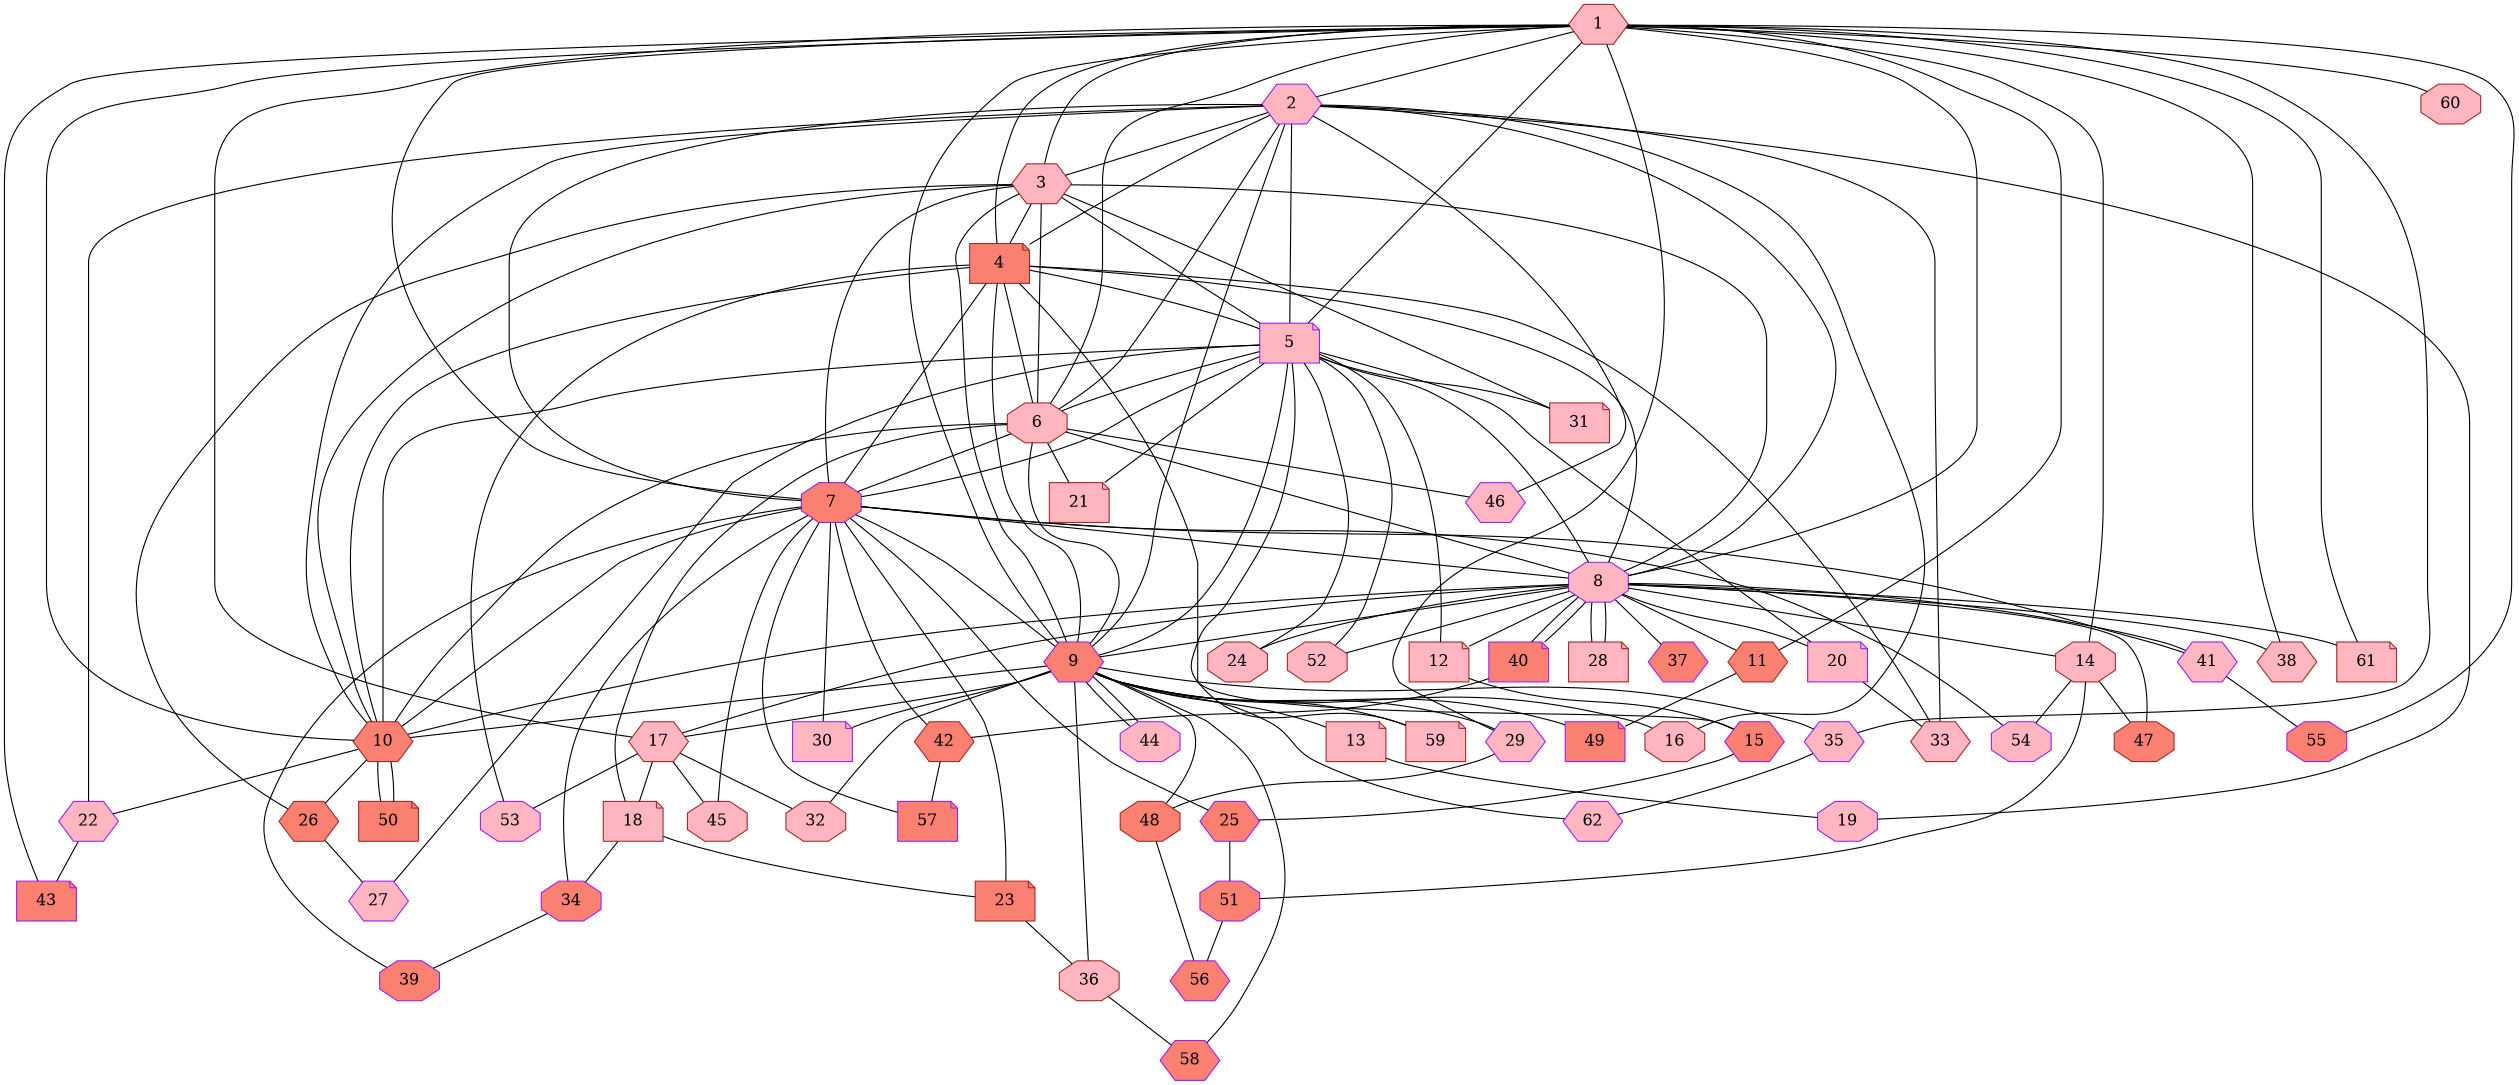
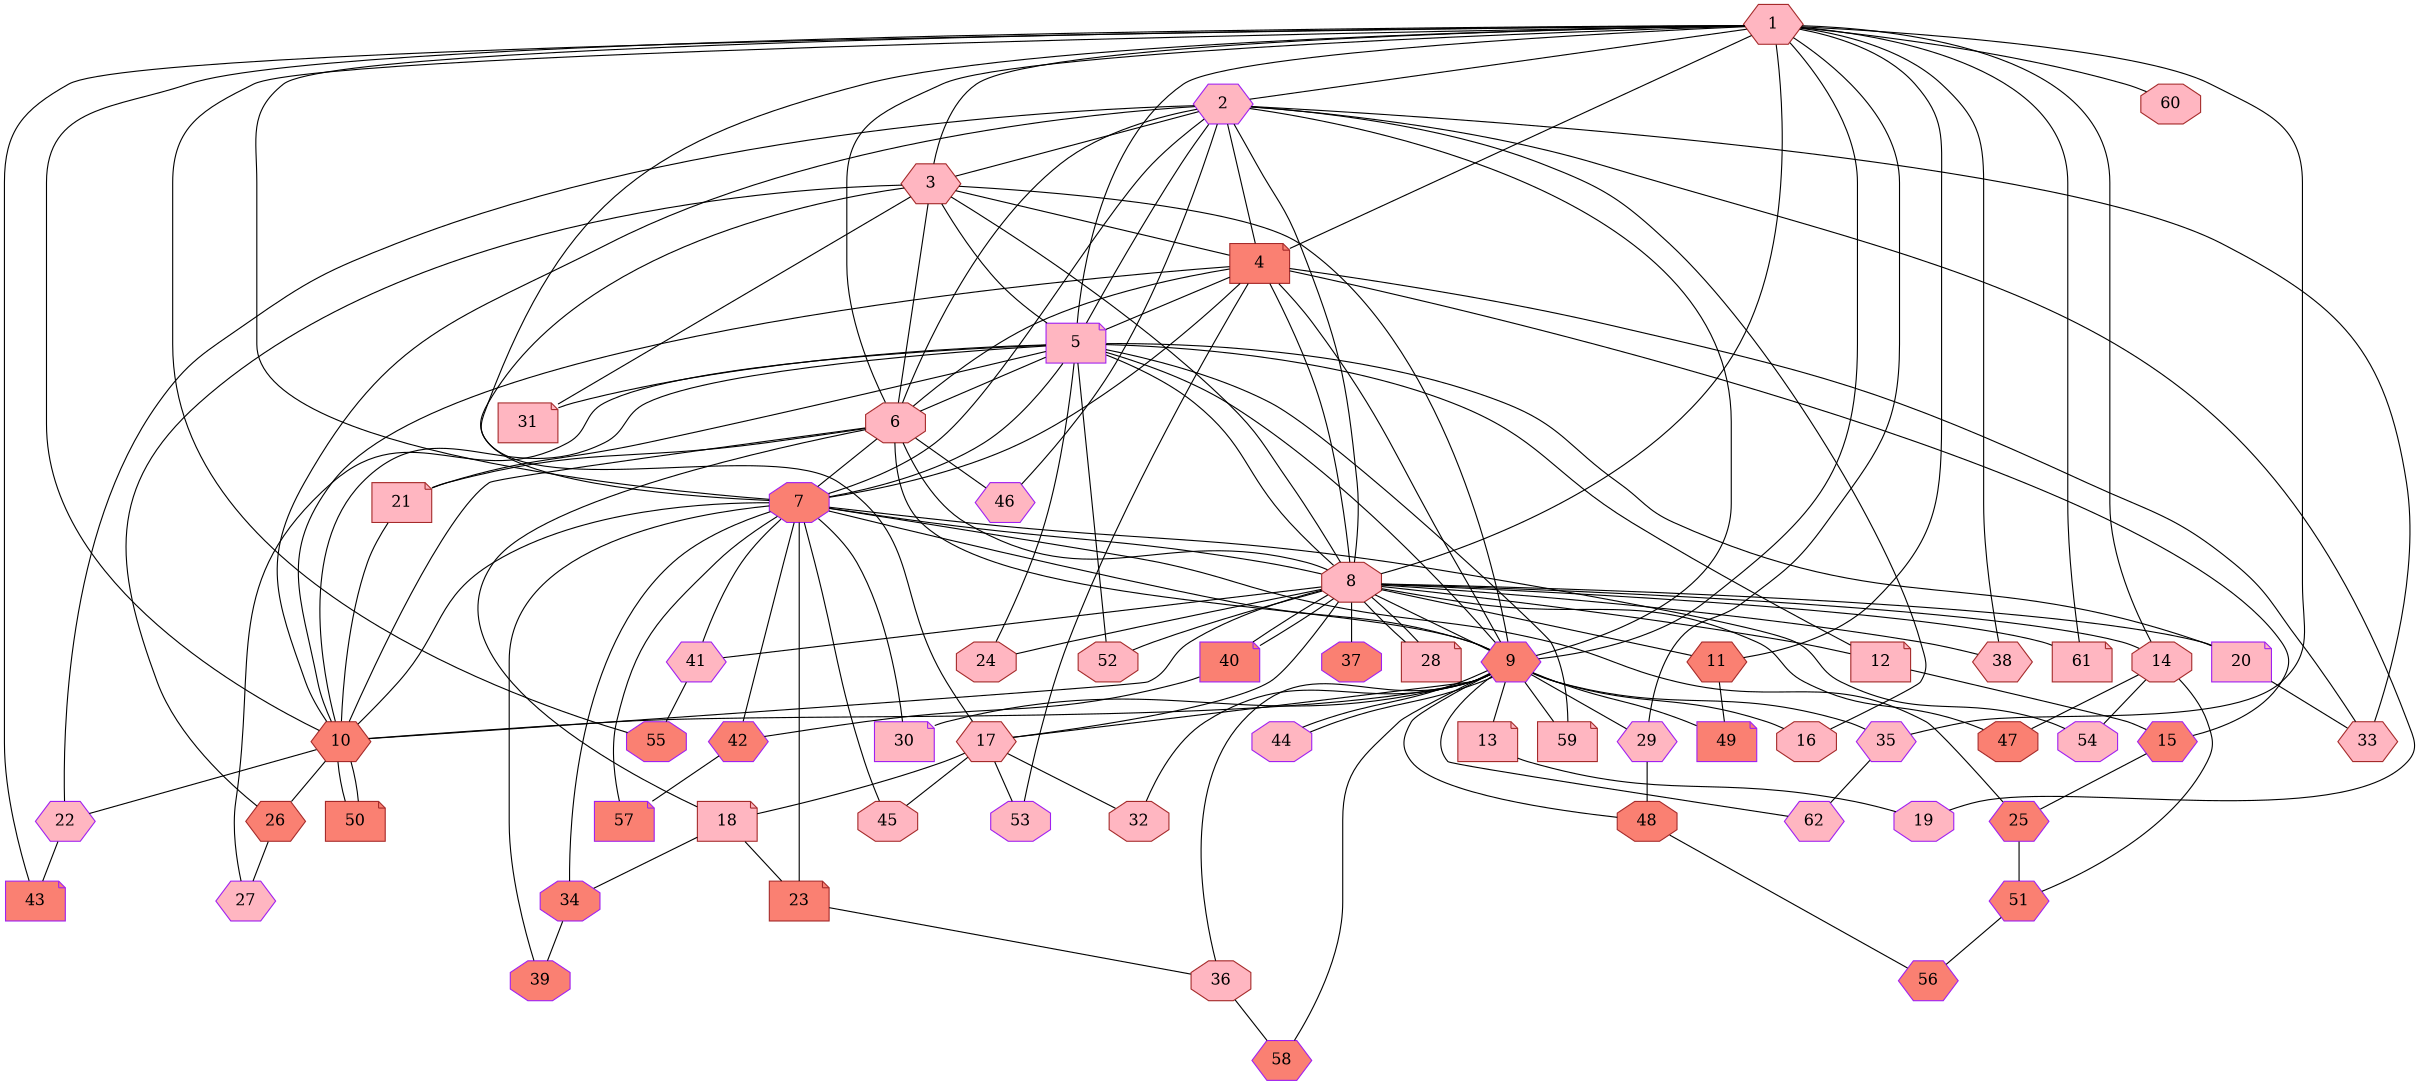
edge "3" -- "10": now "21" -- "10"
node "8": color purple -> brown
node "37": shape hexagon -> octagon
node "42": color brown -> purple
node "51": shape octagon -> hexagon
